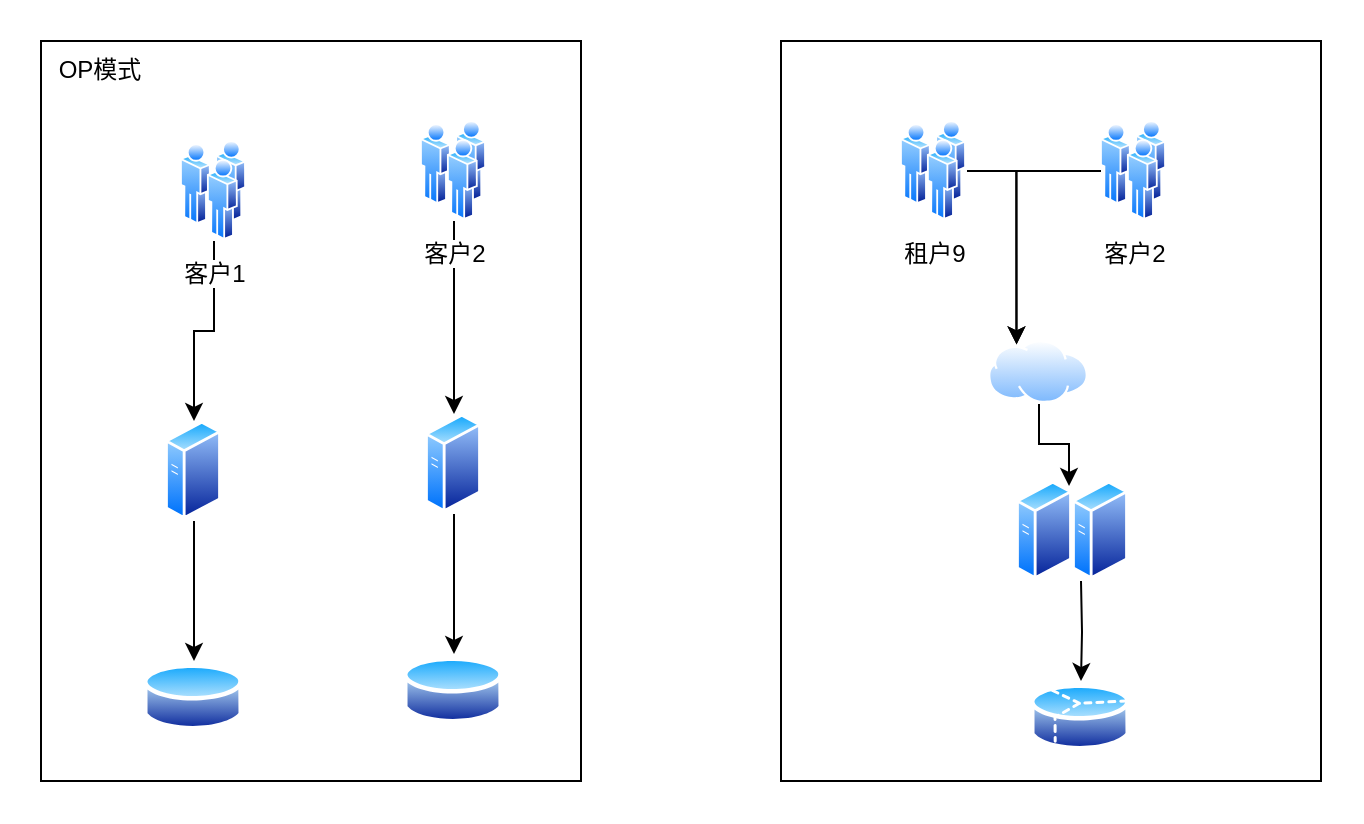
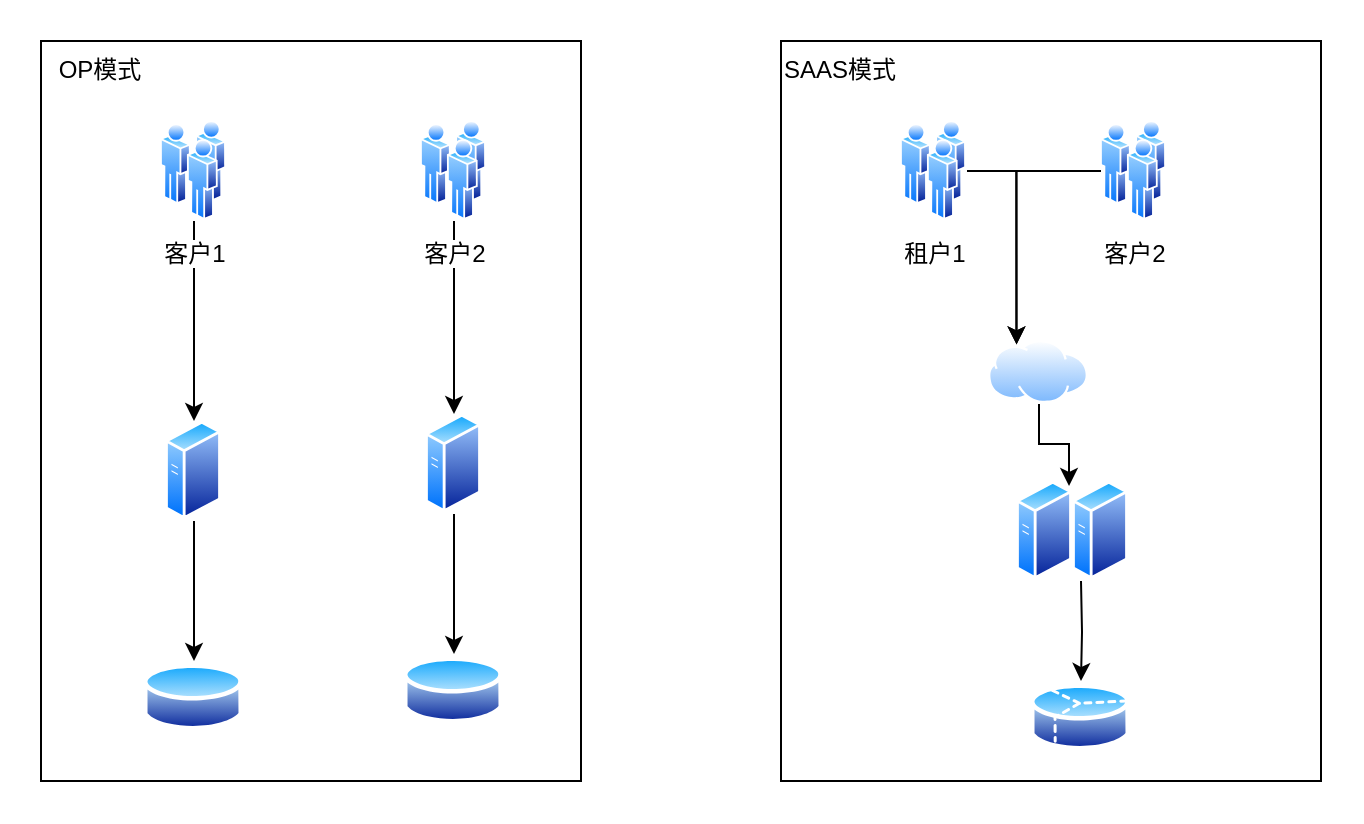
node "SAAS模式": added
node "客户1": moved (214, 191) -> (194, 171)
node "租户9": label "租户9" -> "租户1"
